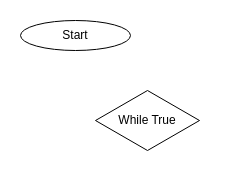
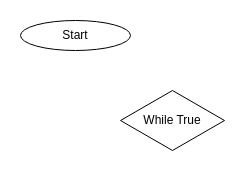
node "While True": moved (148, 121) -> (173, 121)
